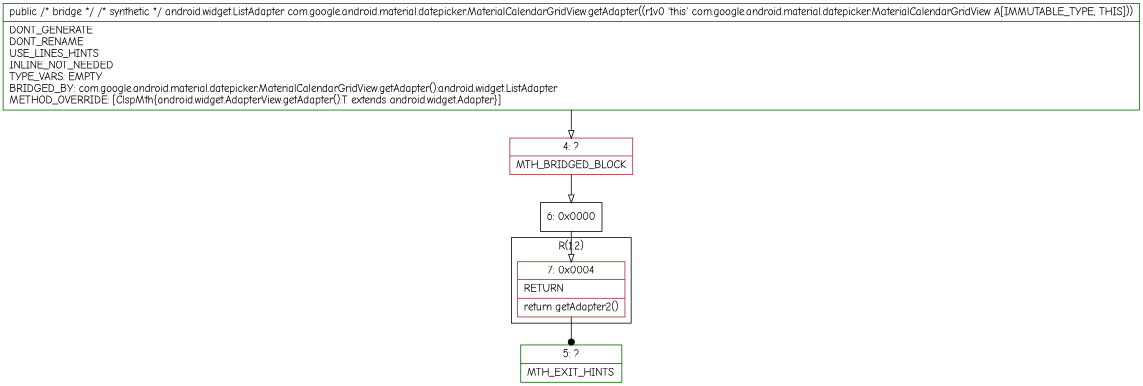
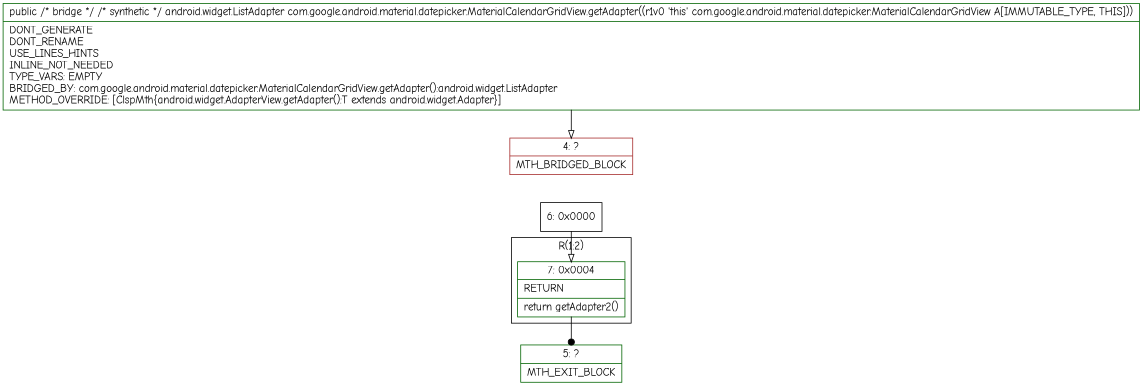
edge "4: ?" -> "6: 0x0000": removed
node "7: 0x0004": color brown -> darkgreen
node "5: ?": text "MTH_EXIT_HINTS" -> "MTH_EXIT_BLOCK"
